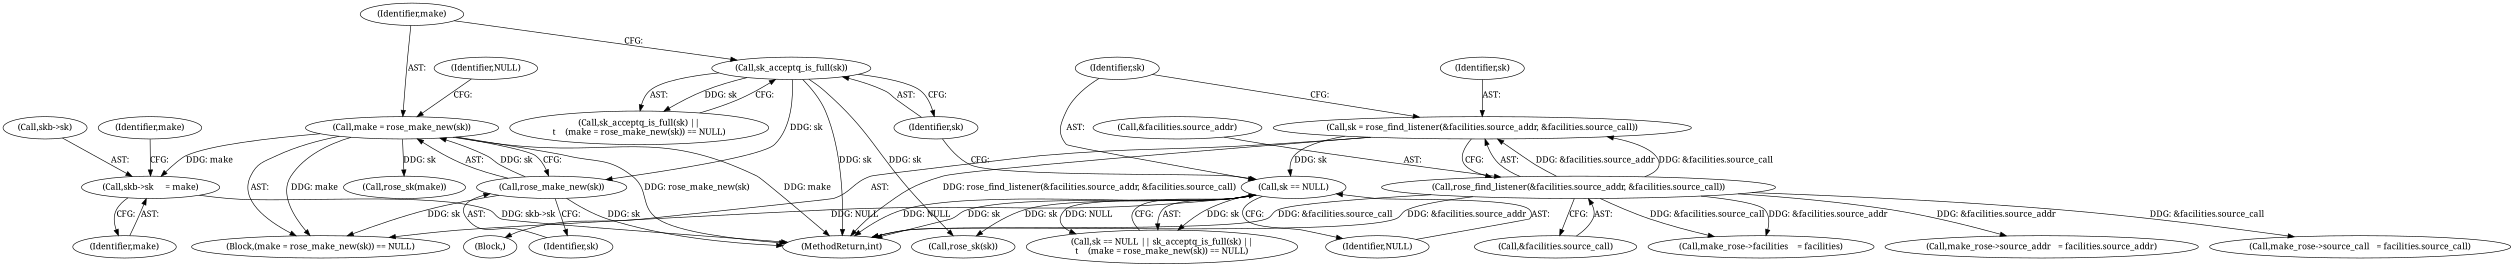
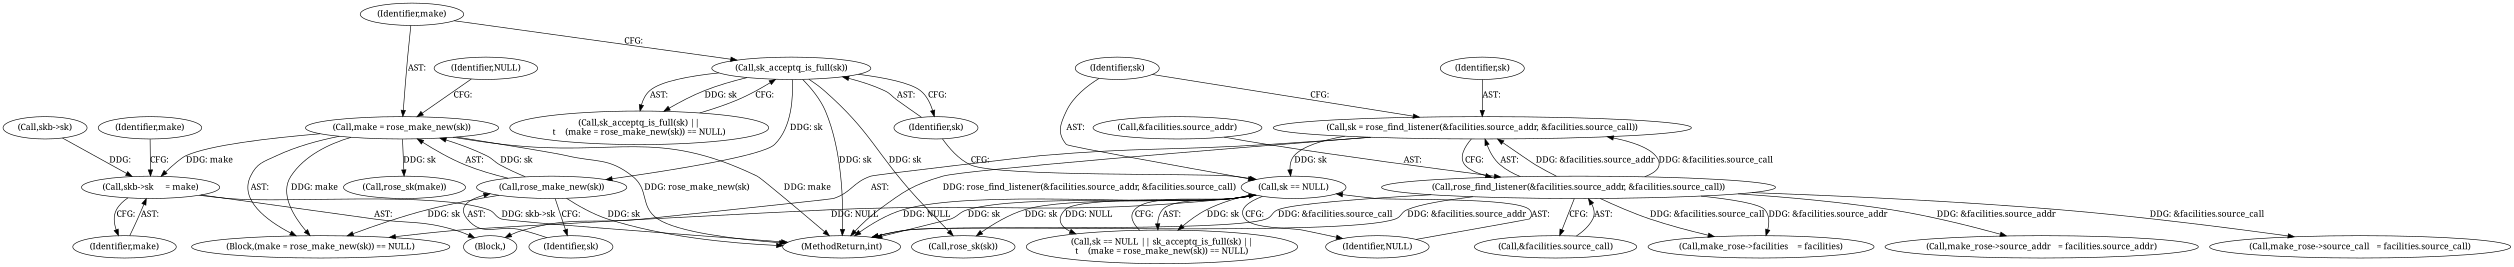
edge "(Call,make = rose_make_new(sk))" -> "(Call,rose_make_new(sk))": removed, label "CFG:"
edge "(Call,skb->sk)" -> "(Call,skb->sk     = make)": label "AST: " -> "DDG: "
edge "(Call,skb->sk     = make)" -> "(Block,)": added, label "AST:"
